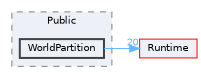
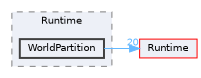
cluster "Public": label "Public" -> "Runtime"
